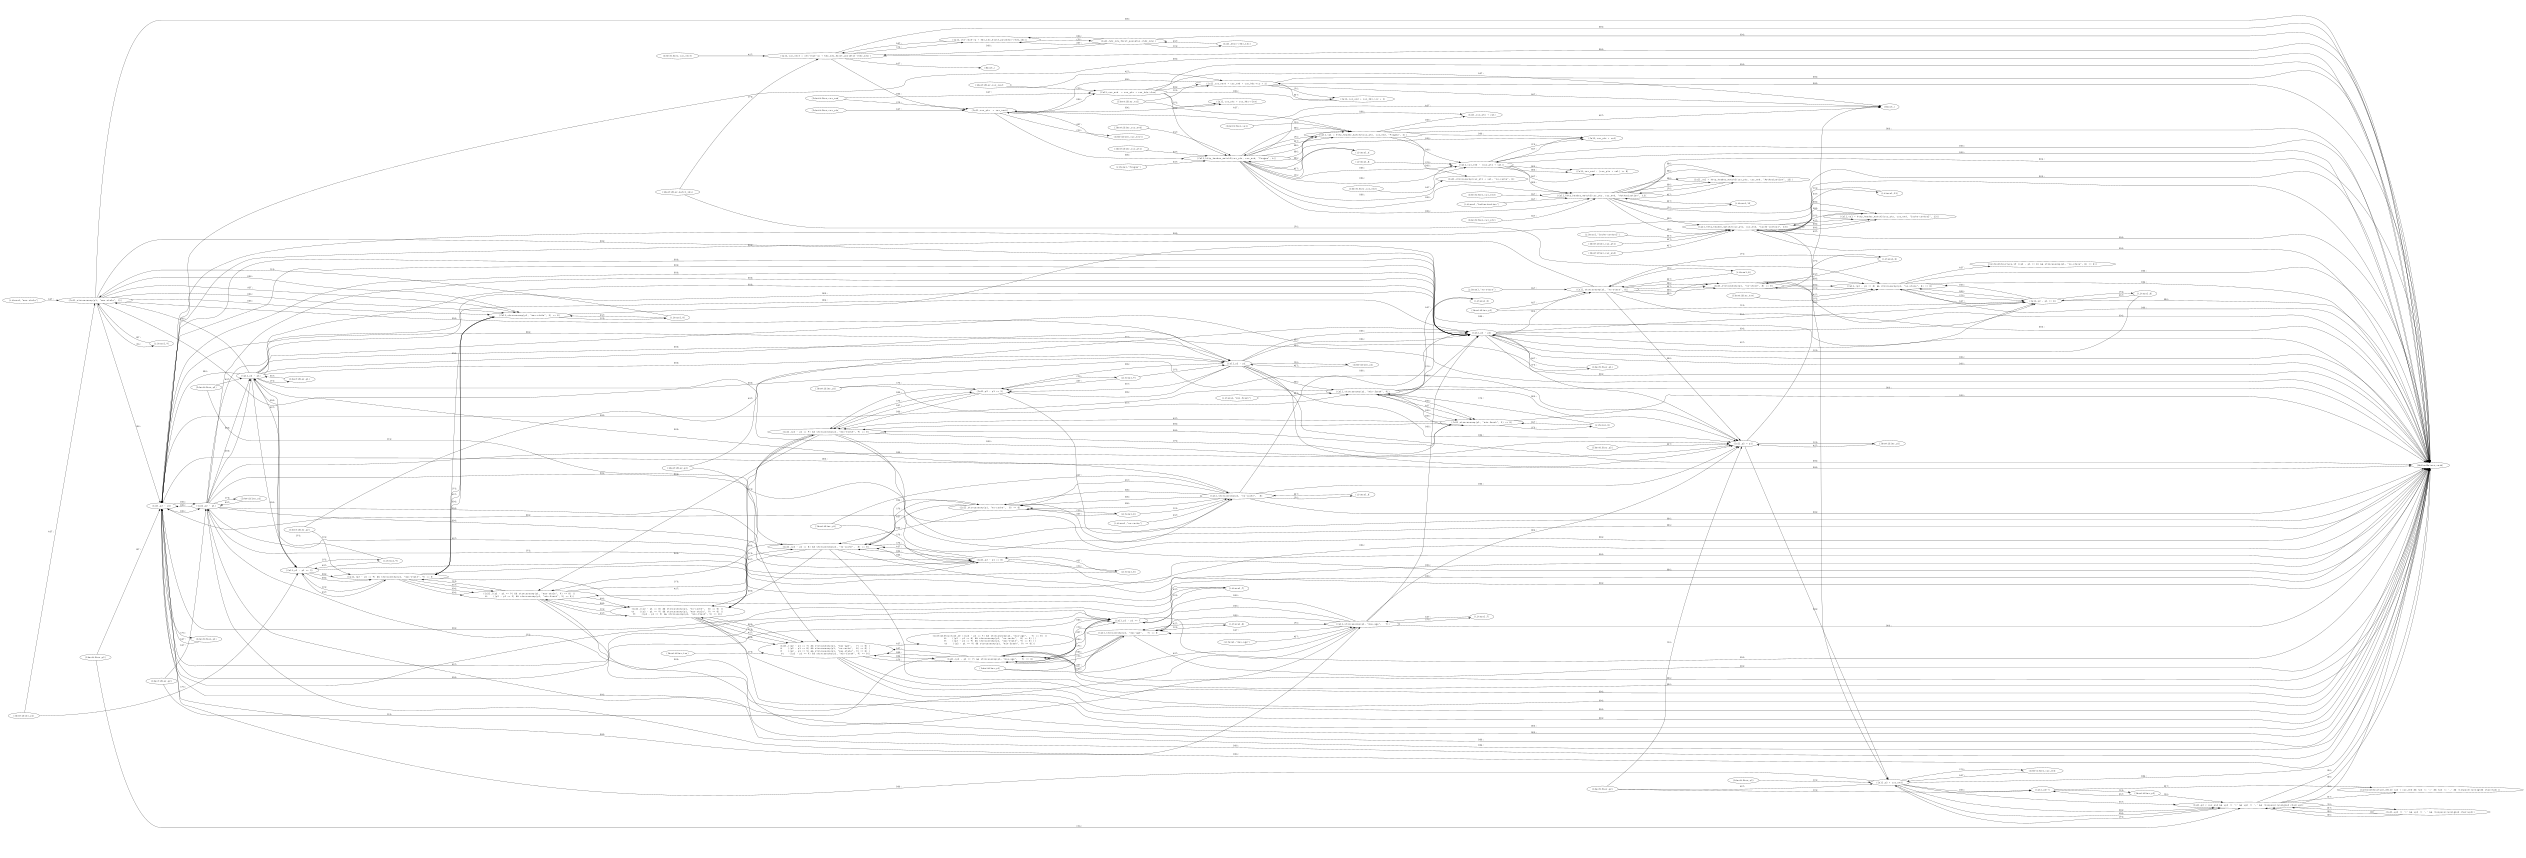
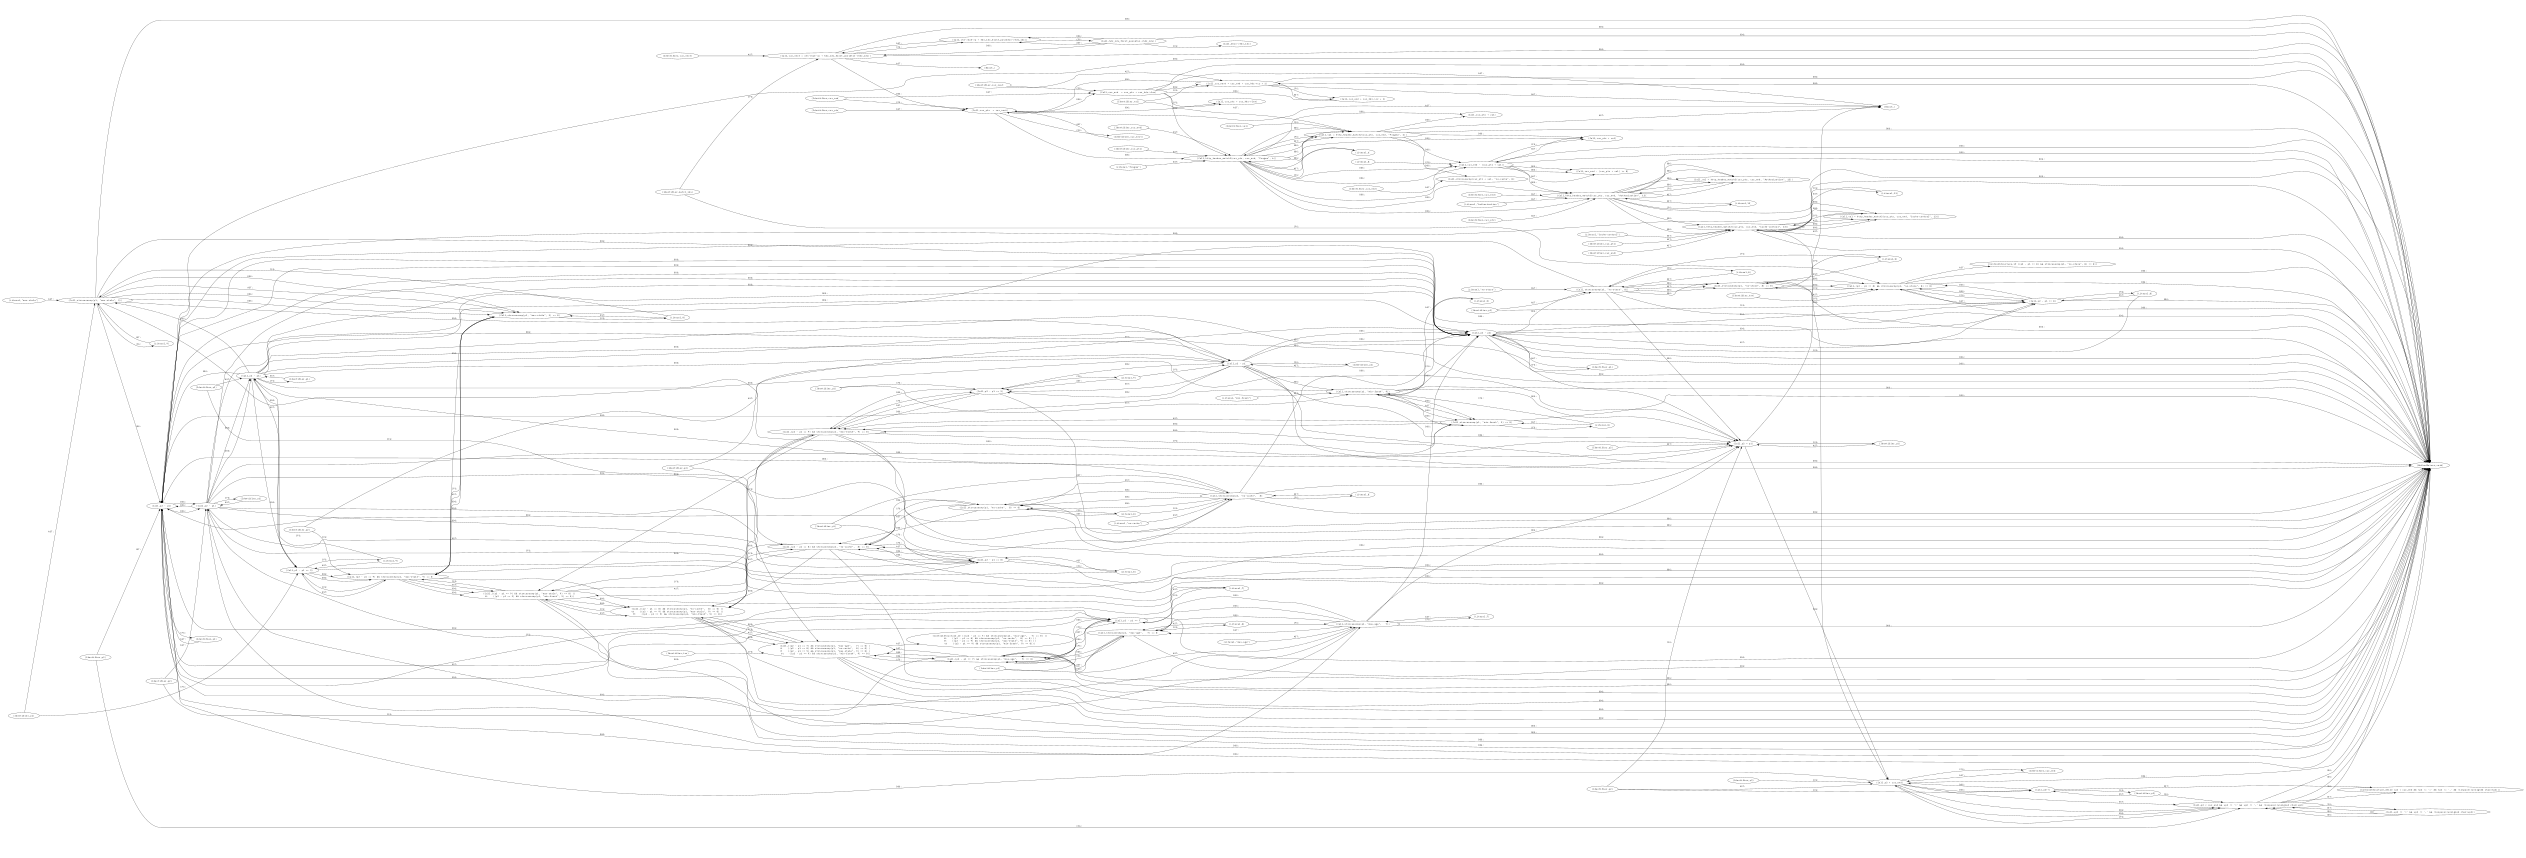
edge "(Call,&txn->hdr_idx)" -> "(Call,hdr_idx_first_pos(&txn->hdr_idx))": removed, label "AST:"
edge "(Call,p2++)" -> "(Call,p2 < cur_end)": added, label "DDG:"
